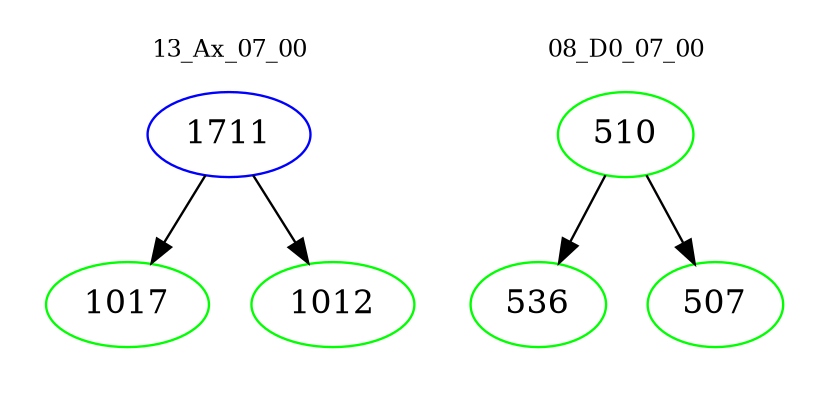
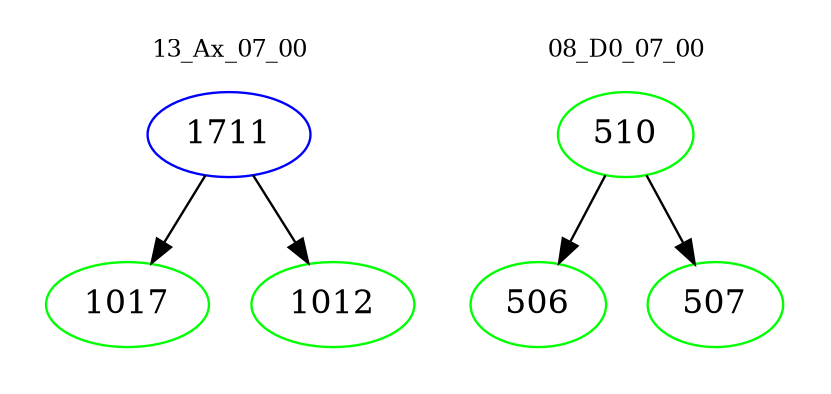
node "536": label "536" -> "506"
